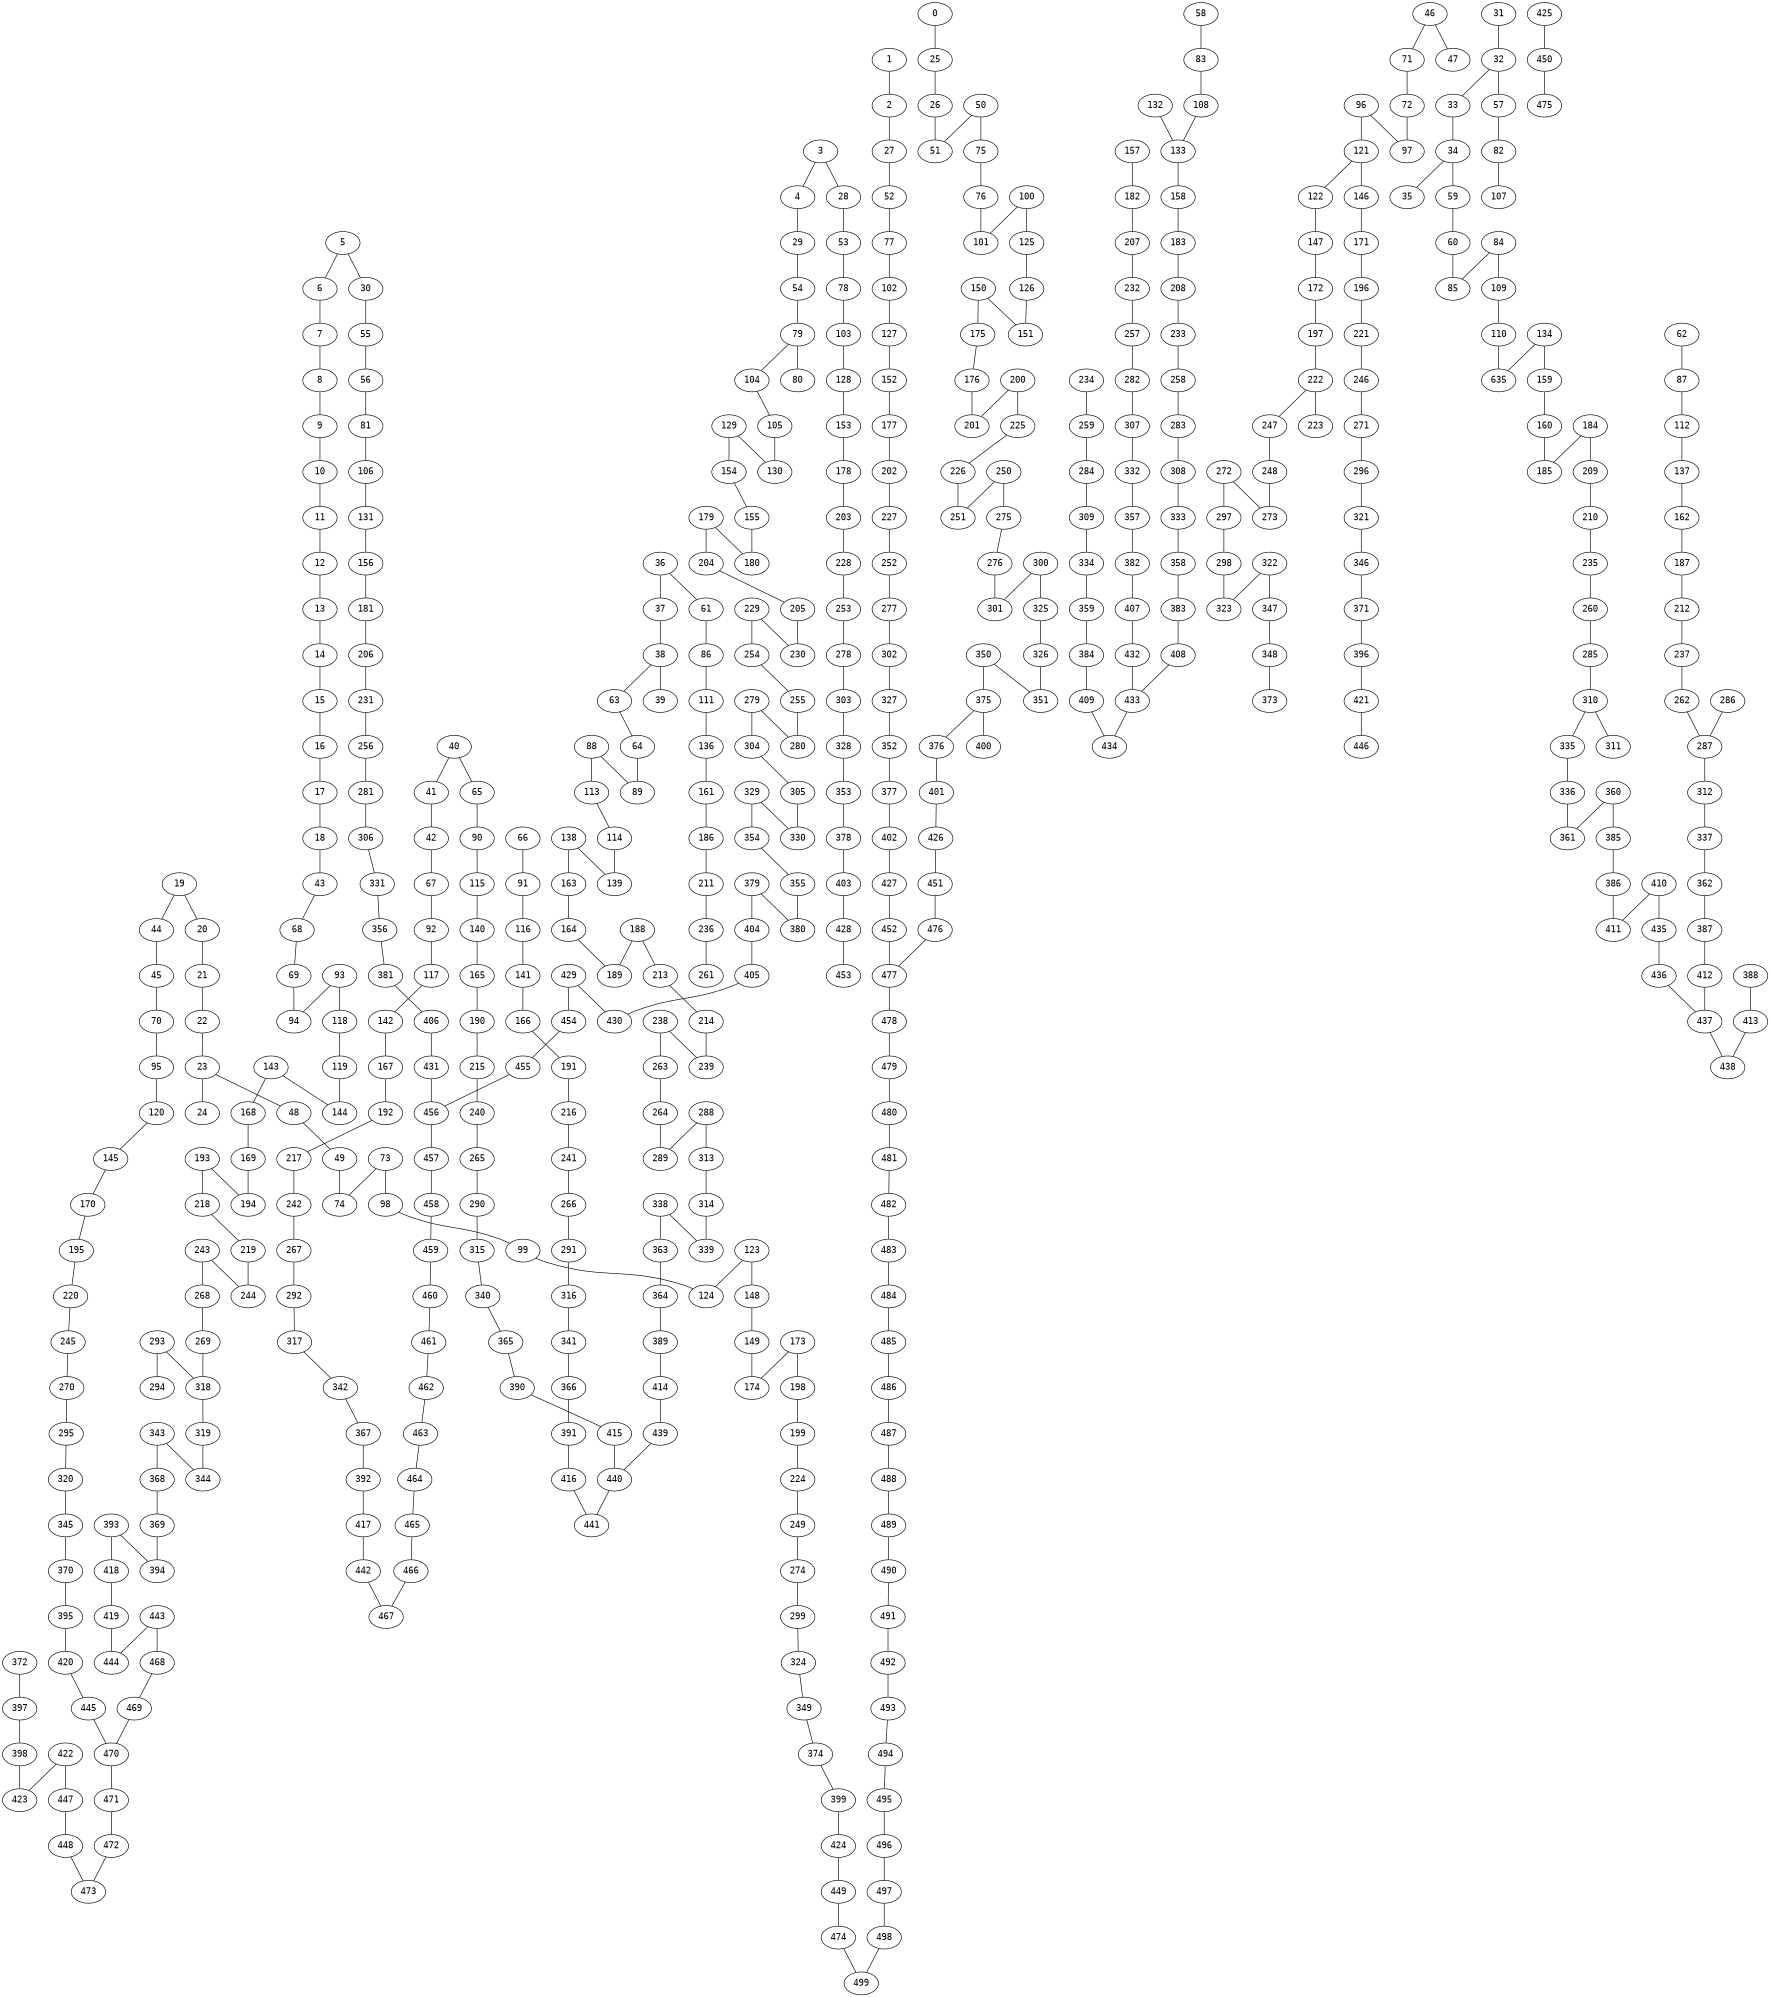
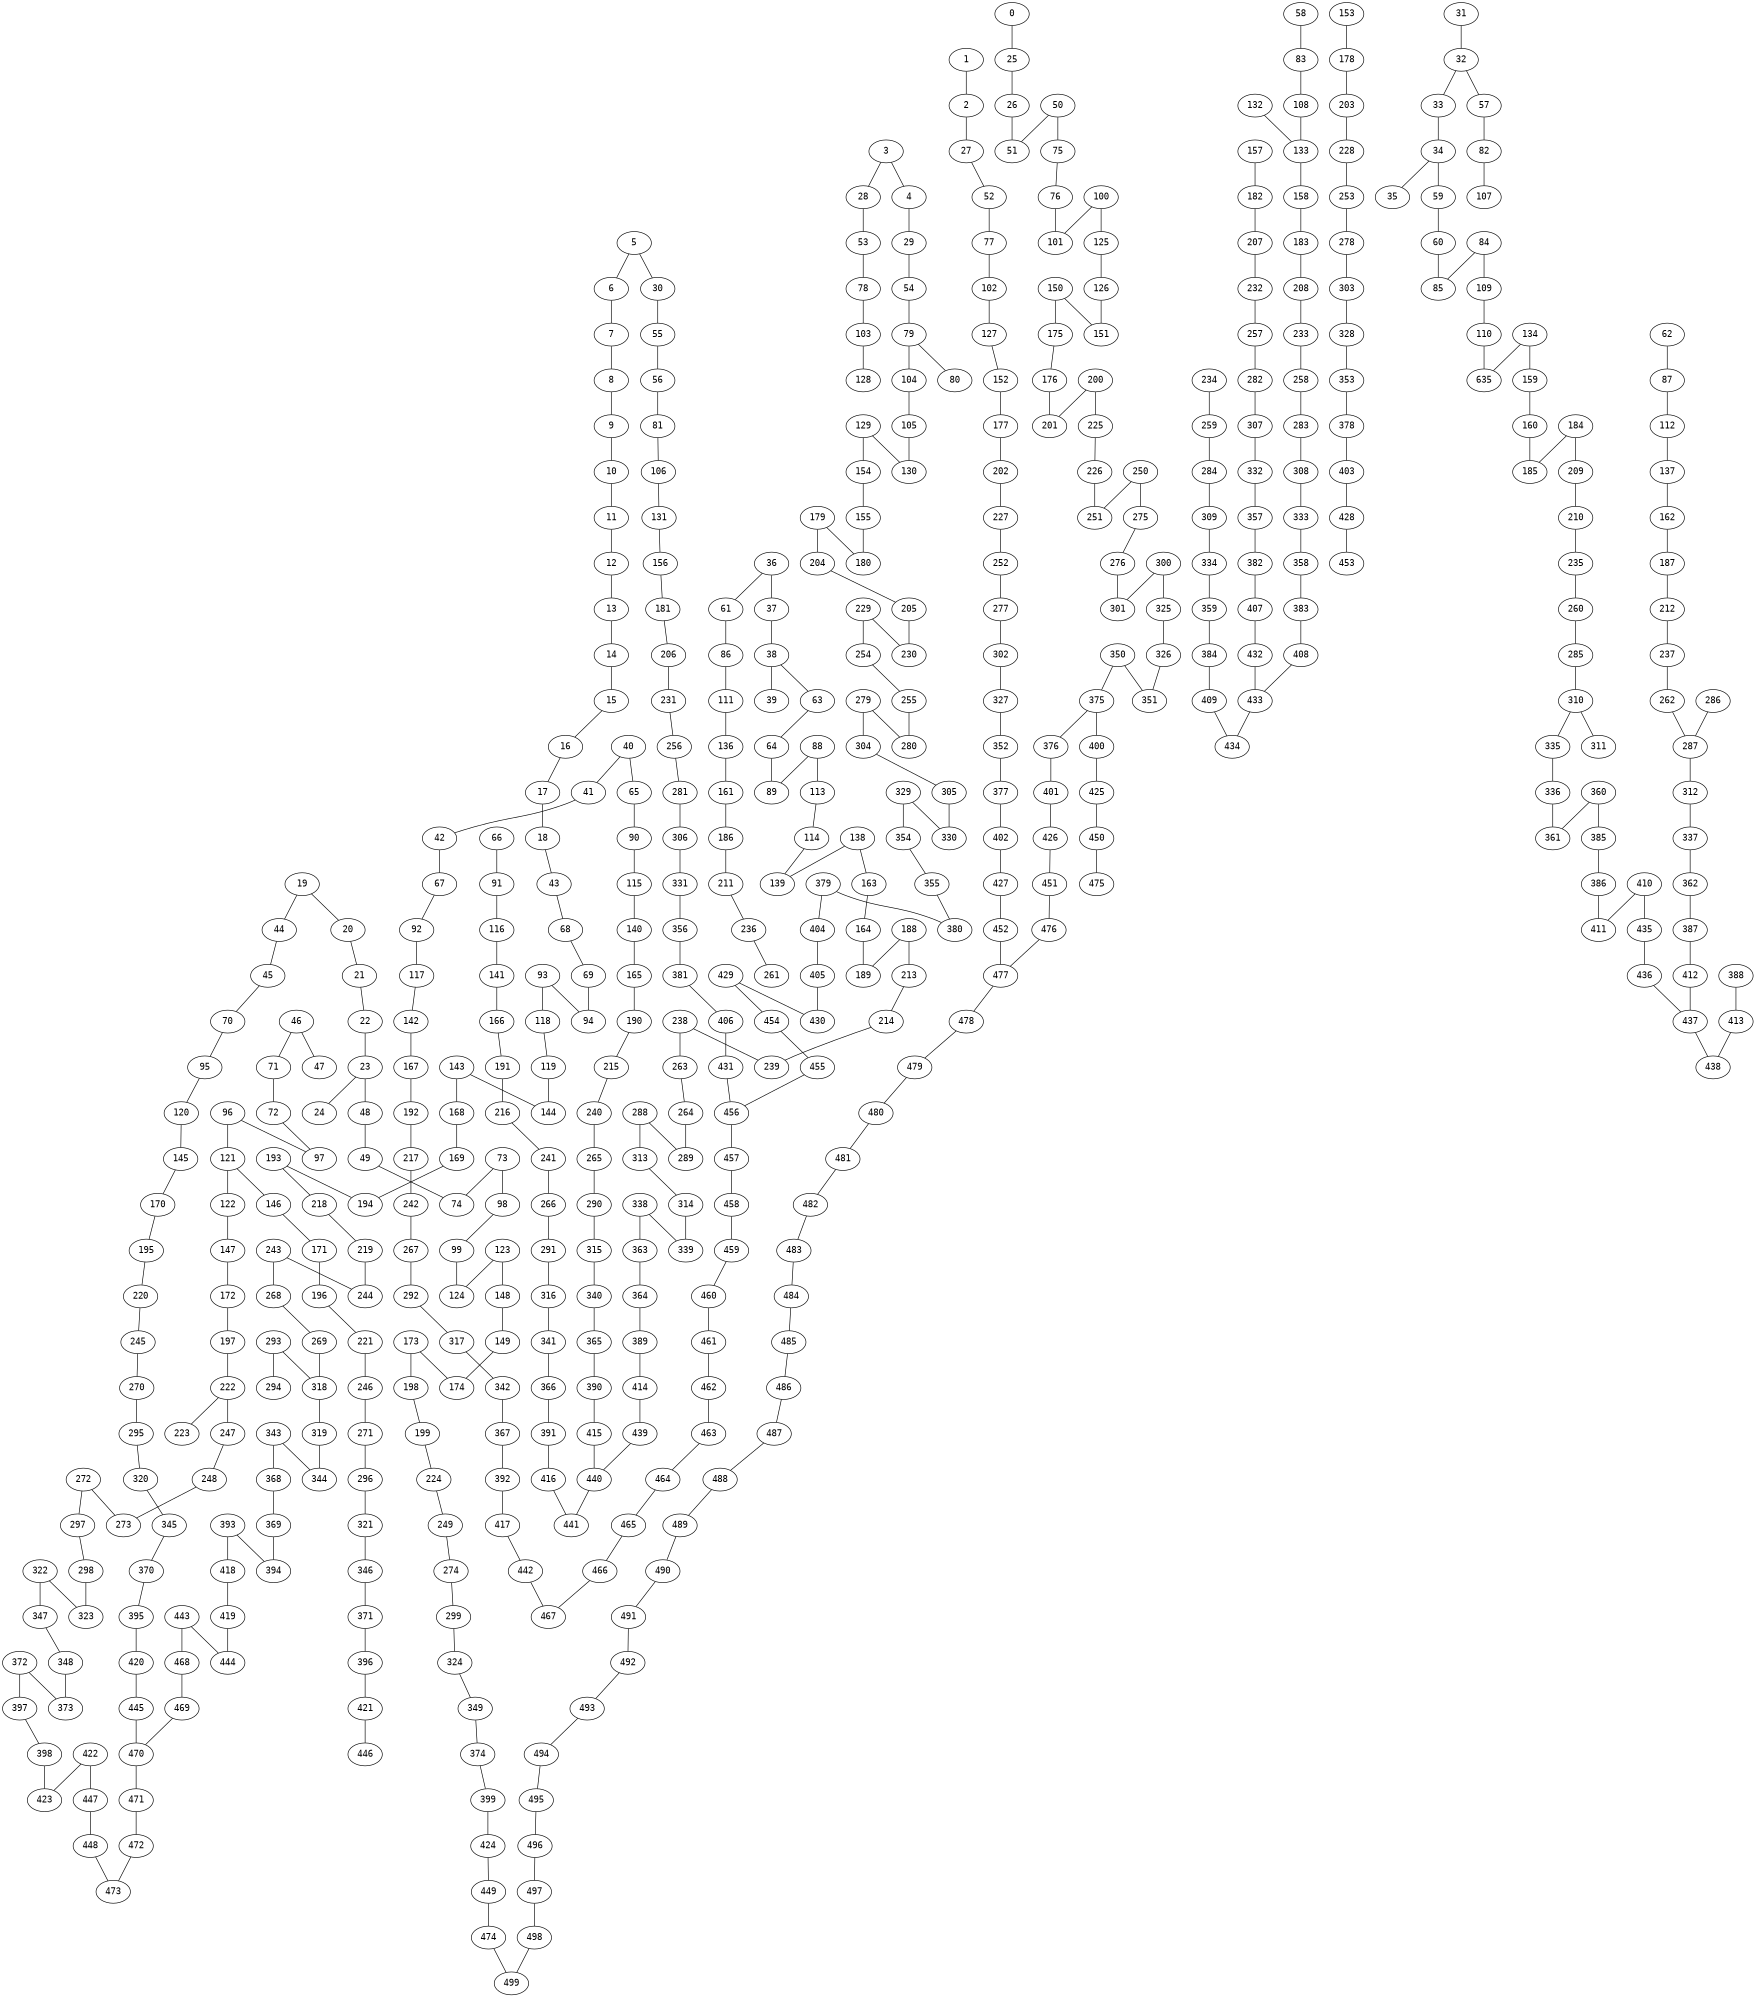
edge "128" -- "153": removed
edge "400" -- "425": added
edge "372" -- "373": added
